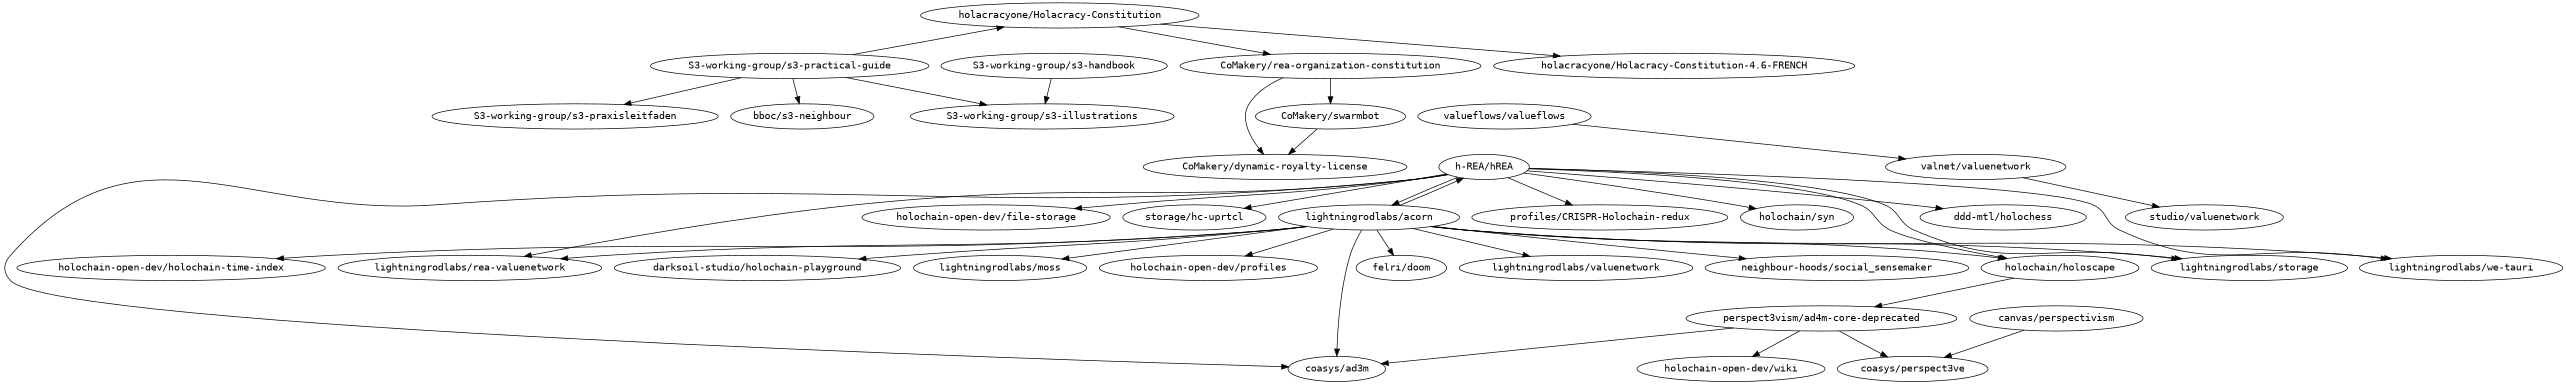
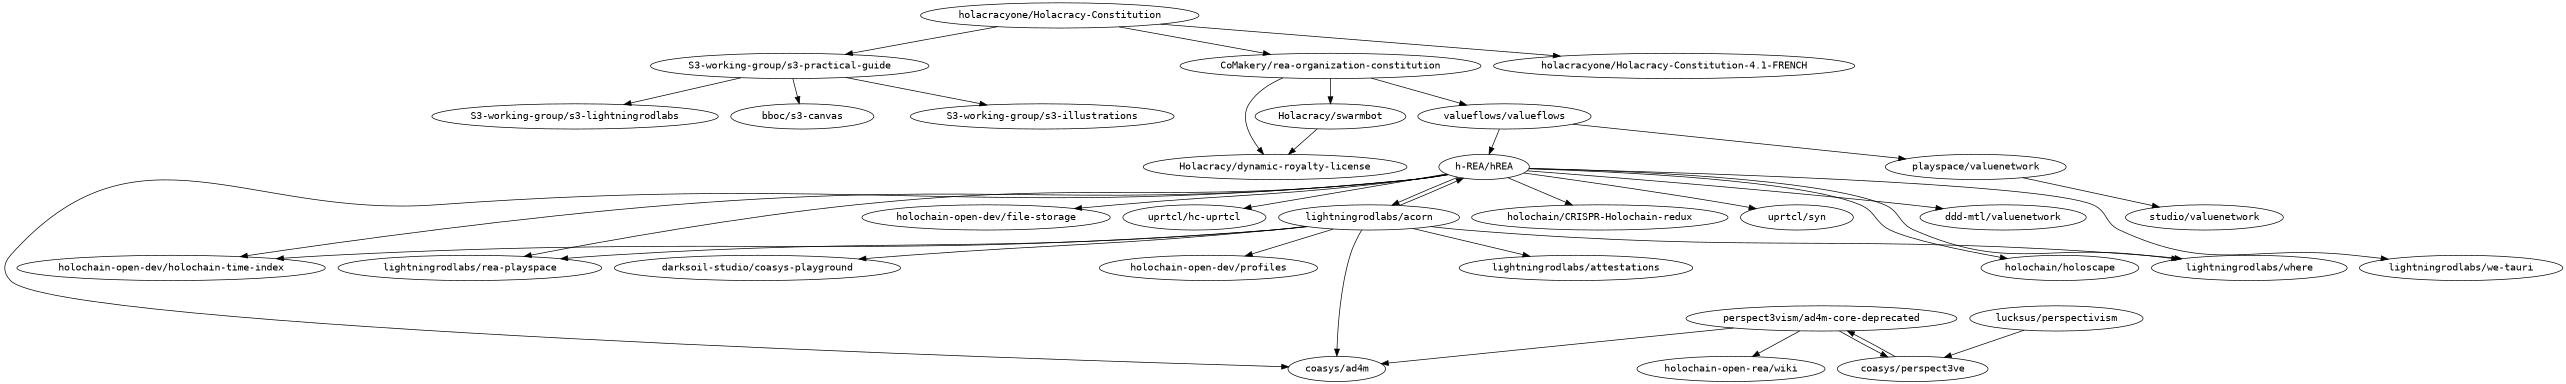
edge "S3-working-group/s3-practical-guide" -> "holacracyone/Holacracy-Constitution": reversed
node "S3-working-group/s3-handbook": removed
node "holacracyone/Holacracy-Constitution-4.6-FRENCH": label "holacracyone/Holacracy-Constitution-4.6-FRENCH" -> "holacracyone/Holacracy-Constitution-4.1-FRENCH"
edge "CoMakery/rea-organization-constitution" -> "valueflows/valueflows": added
node "S3-working-group/s3-praxisleitfaden": label "S3-working-group/s3-praxisleitfaden" -> "S3-working-group/s3-lightningrodlabs"
node "bboc/s3-neighbour": label "bboc/s3-neighbour" -> "bboc/s3-canvas"
node "CoMakery/swarmbot": label "CoMakery/swarmbot" -> "Holacracy/swarmbot"
edge "valueflows/valueflows" -> "h-REA/hREA": added
node "CoMakery/dynamic-royalty-license": label "CoMakery/dynamic-royalty-license" -> "Holacracy/dynamic-royalty-license"
node "valnet/valuenetwork": label "valnet/valuenetwork" -> "playspace/valuenetwork"
edge "h-REA/hREA" -> "holochain-open-dev/holochain-time-index": added
node "storage/hc-uprtcl": label "storage/hc-uprtcl" -> "uprtcl/hc-uprtcl"
node "profiles/CRISPR-Holochain-redux": label "profiles/CRISPR-Holochain-redux" -> "holochain/CRISPR-Holochain-redux"
node "holochain/syn": label "holochain/syn" -> "uprtcl/syn"
node "ddd-mtl/holochess": label "ddd-mtl/holochess" -> "ddd-mtl/valuenetwork"
edge "lightningrodlabs/acorn" -> "holochain/holoscape": removed
edge "lightningrodlabs/acorn" -> "lightningrodlabs/we-tauri": removed
node "lightningrodlabs/rea-valuenetwork": label "lightningrodlabs/rea-valuenetwork" -> "lightningrodlabs/rea-playspace"
node "darksoil-studio/holochain-playground": label "darksoil-studio/holochain-playground" -> "darksoil-studio/coasys-playground"
node "lightningrodlabs/moss": removed
node "felri/doom": removed
node "lightningrodlabs/valuenetwork": label "lightningrodlabs/valuenetwork" -> "lightningrodlabs/attestations"
node "neighbour-hoods/social_sensemaker": removed
node "lightningrodlabs/storage": label "lightningrodlabs/storage" -> "lightningrodlabs/where"
edge "holochain/holoscape" -> "perspect3vism/ad4m-core-deprecated": now "coasys/perspect3ve" -> "perspect3vism/ad4m-core-deprecated"
node "canvas/perspectivism": label "canvas/perspectivism" -> "lucksus/perspectivism"
node "coasys/ad3m": label "coasys/ad3m" -> "coasys/ad4m"
node "holochain-open-dev/wiki": label "holochain-open-dev/wiki" -> "holochain-open-rea/wiki"
